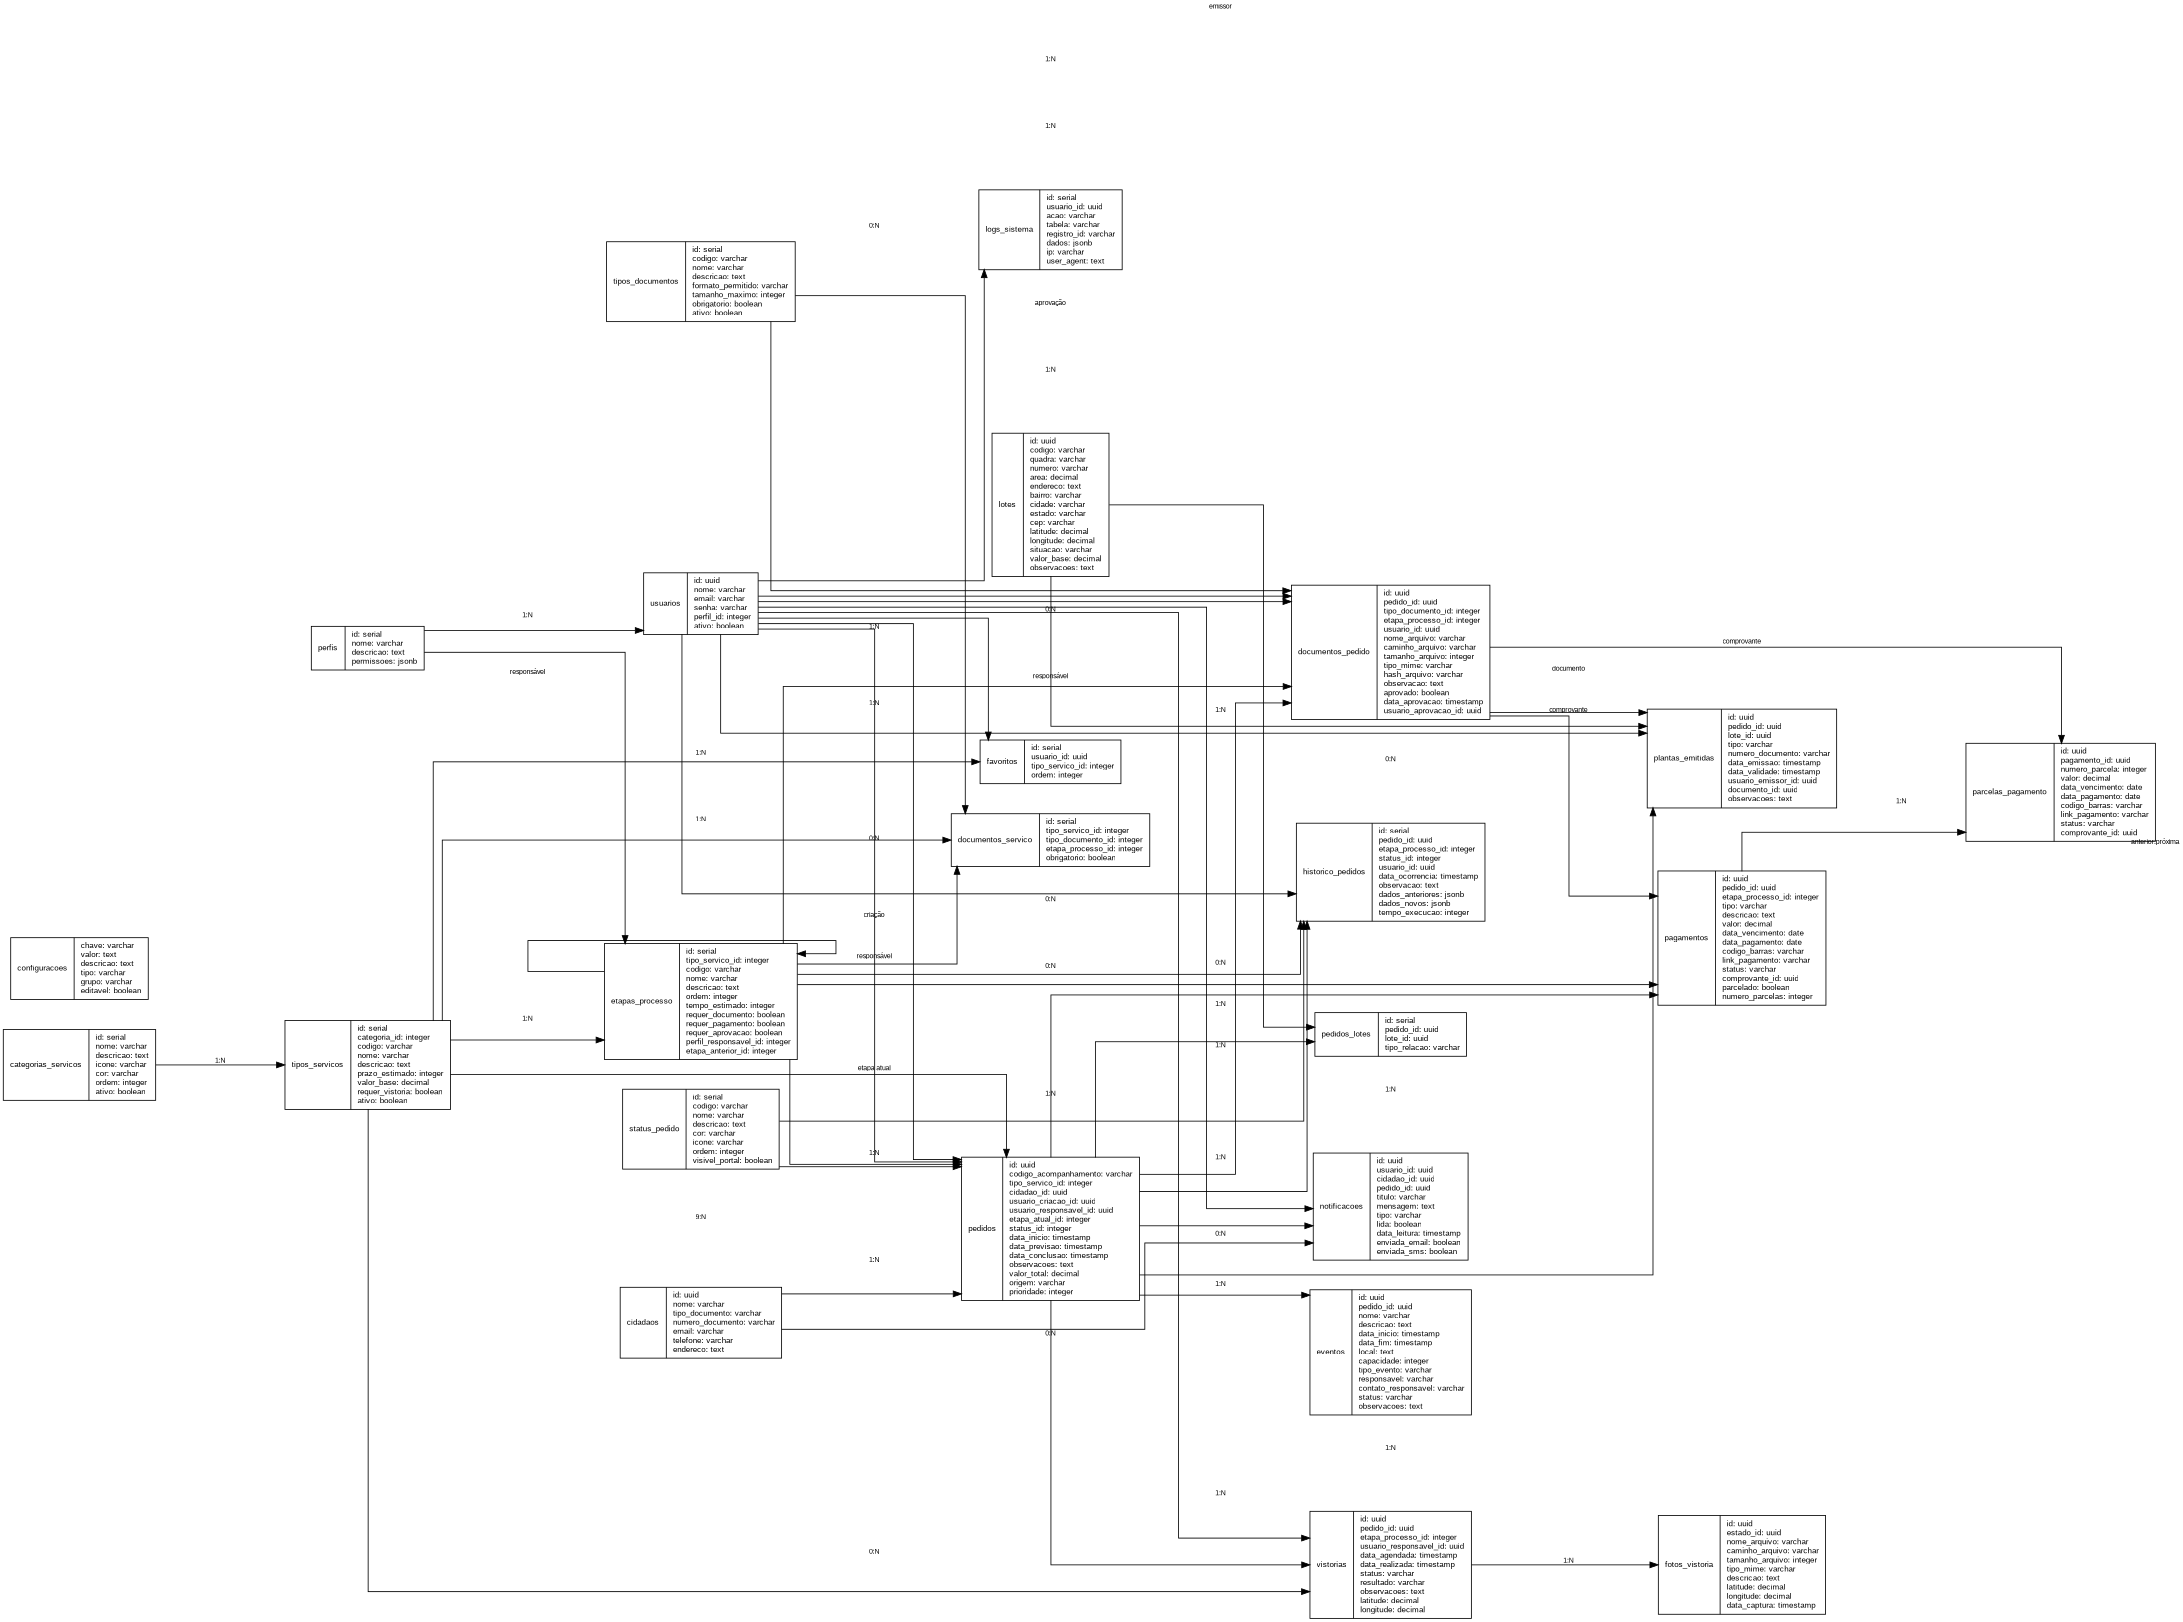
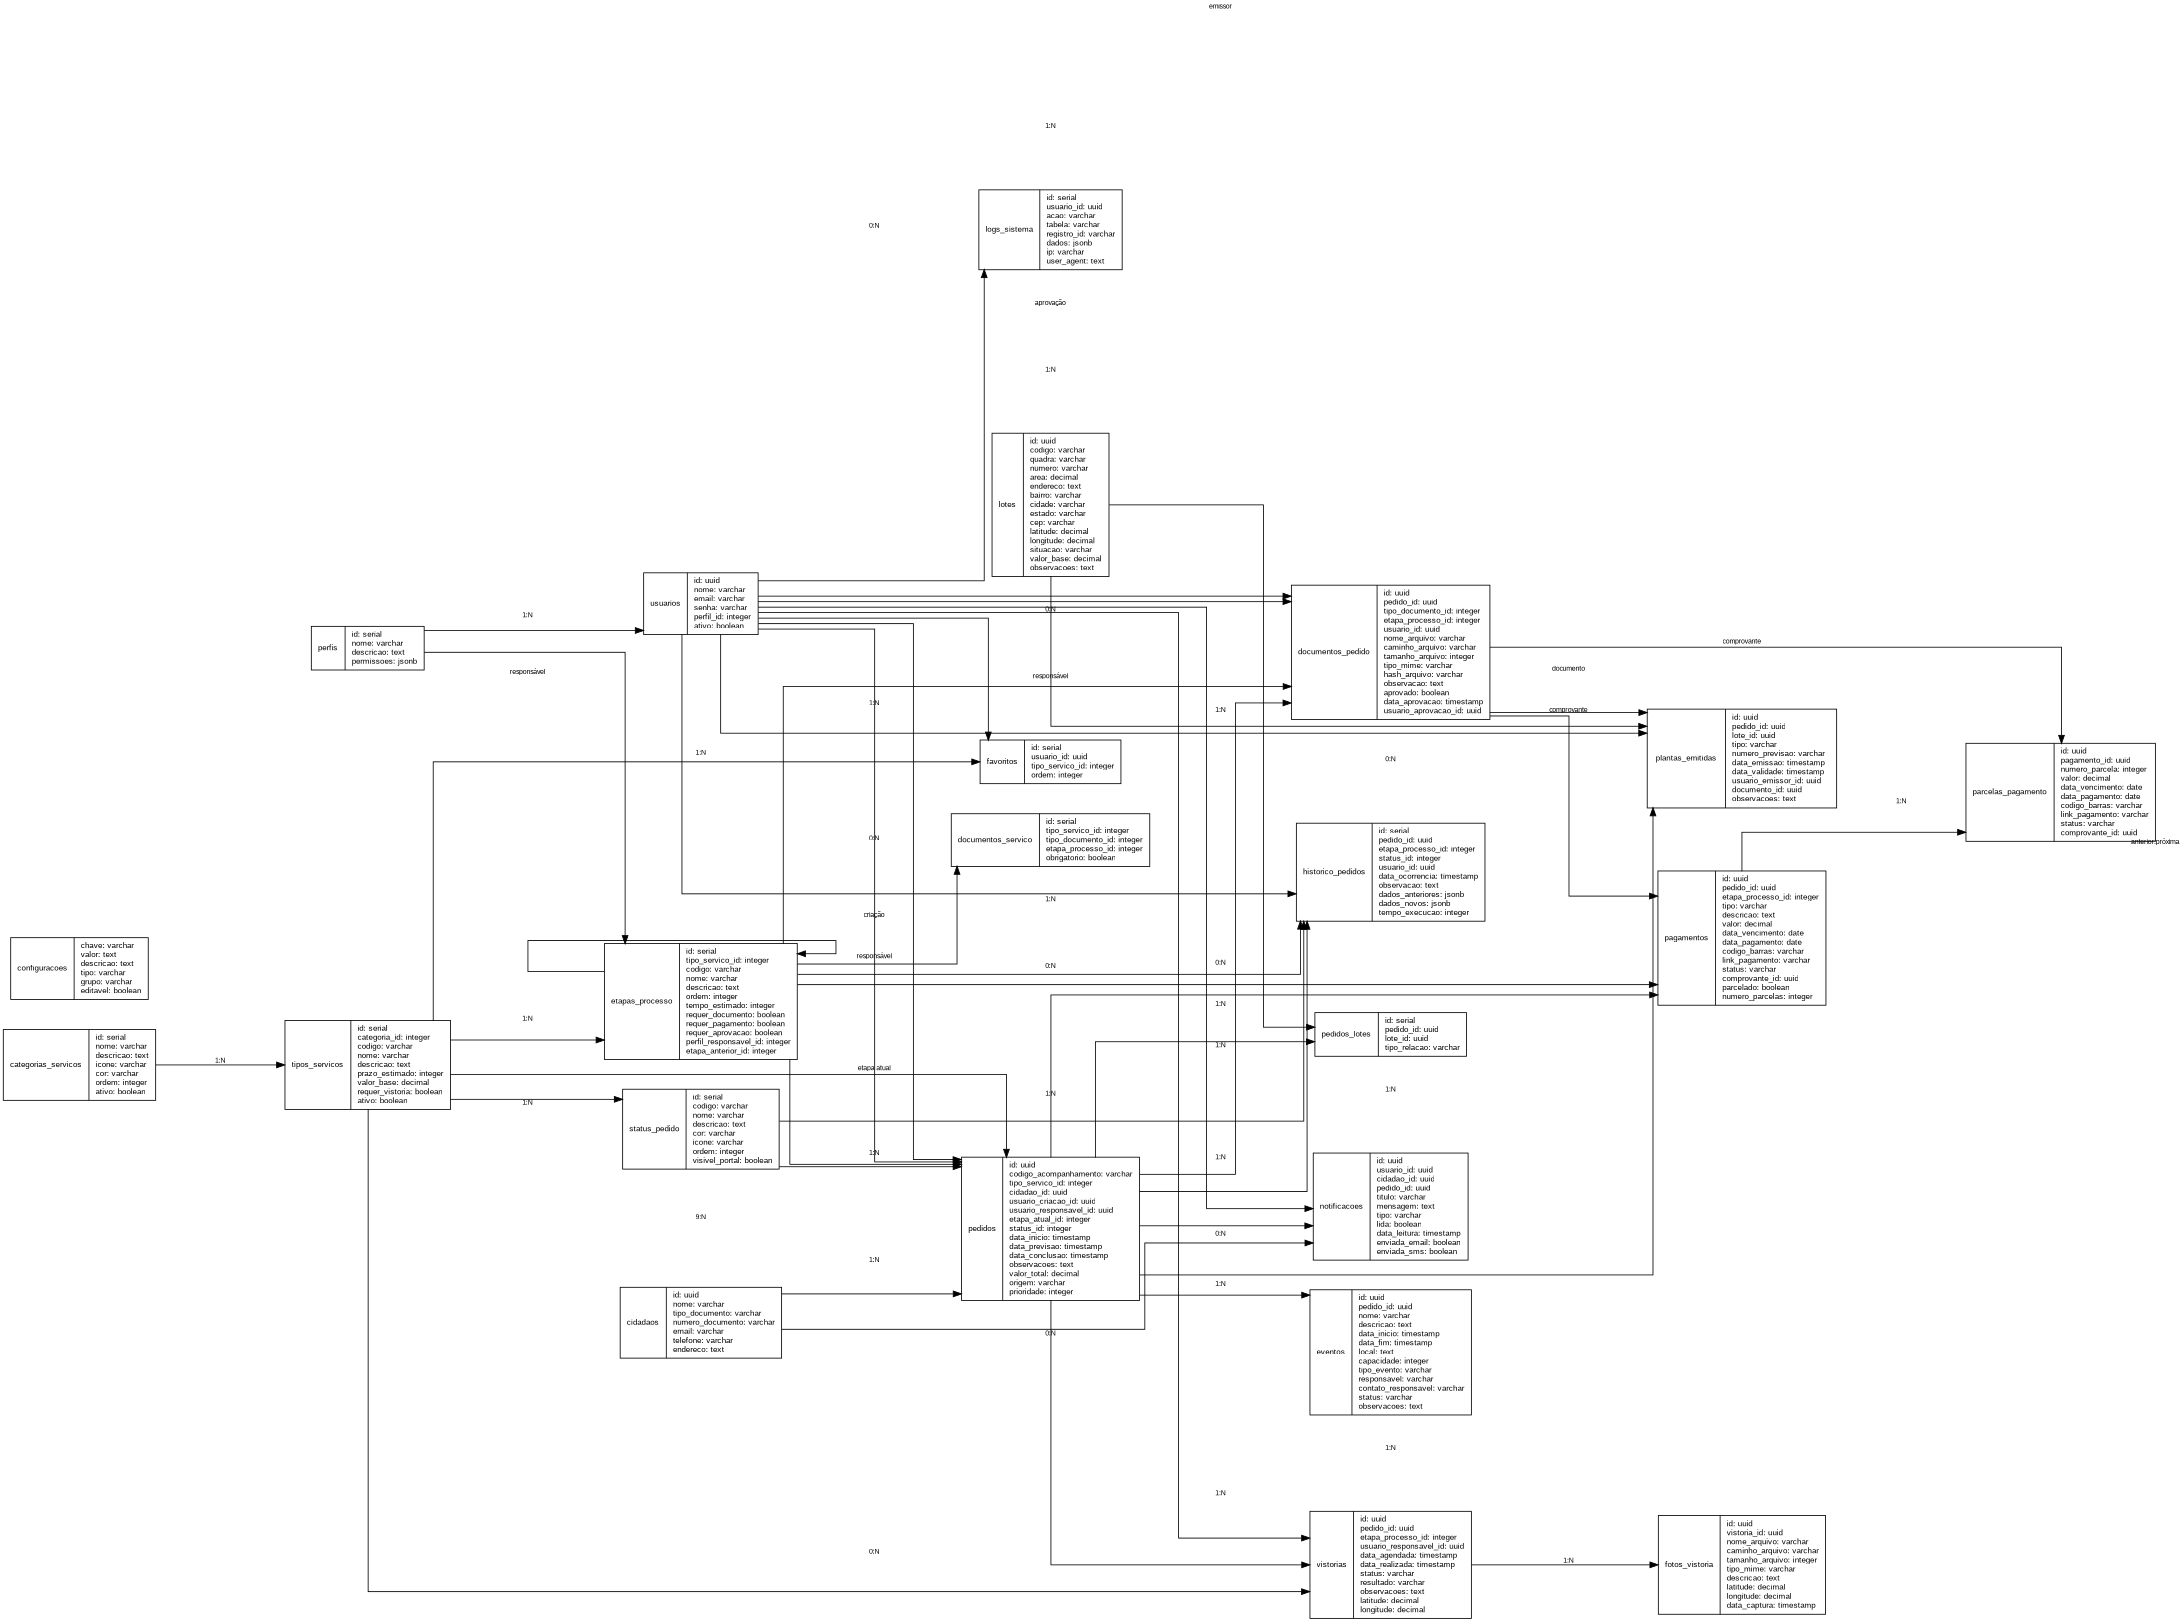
node "tipos_documentos": removed
node "plantas_emitidas": text "numero_documento: varchar" -> "numero_previsao: varchar"
edge "tipos_servicos" -> "documentos_servico": now "tipos_servicos" -> "status_pedido"
edge "etapas_processo" -> "documentos_pedido": label "0:N" -> "1:N"
node "fotos_vistoria": text "estado_id: uuid" -> "vistoria_id: uuid"
